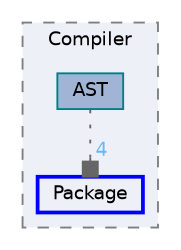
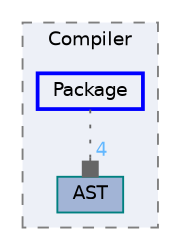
edge "AST" -> "Package": reversed
